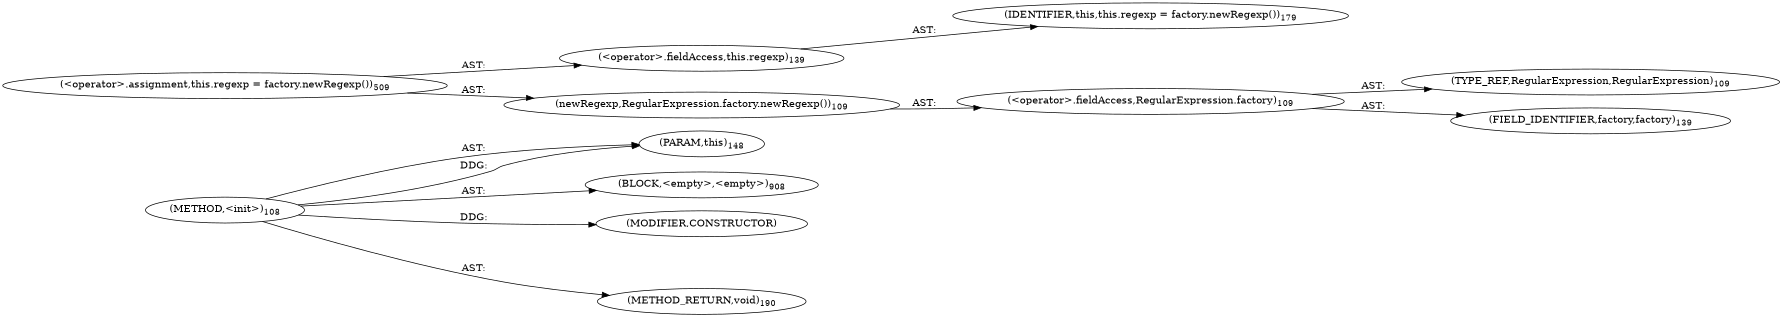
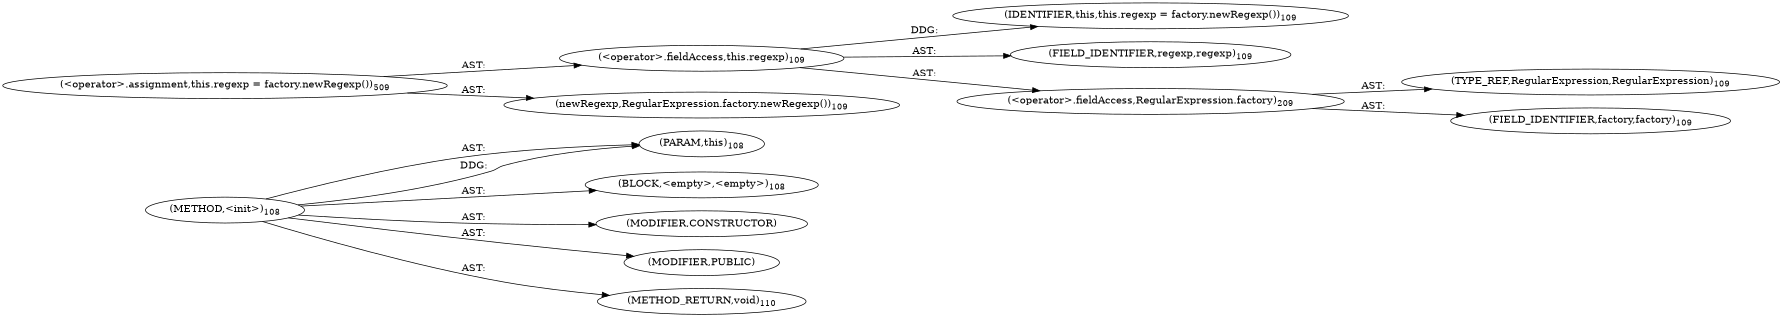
node "(IDENTIFIER,this,this.regexp = factory.newRegexp())": text "179" -> "109"
edge "(<operator>.fieldAccess,this.regexp)" -> "(IDENTIFIER,this,this.regexp = factory.newRegexp())": label "AST: " -> "DDG: "
node "(FIELD_IDENTIFIER,regexp,regexp)": added
node "(<operator>.fieldAccess,this.regexp)": text "139" -> "109"
node "(<operator>.fieldAccess,RegularExpression.factory)": text "109" -> "209"
edge "(newRegexp,RegularExpression.factory.newRegexp())" -> "(<operator>.fieldAccess,RegularExpression.factory)": now "(<operator>.fieldAccess,this.regexp)" -> "(<operator>.fieldAccess,RegularExpression.factory)"
node "(FIELD_IDENTIFIER,factory,factory)": text "139" -> "109"
node "(PARAM,this)": text "148" -> "108"
node "(BLOCK,<empty>,<empty>)": text "908" -> "108"
edge "(METHOD,<init>)" -> "(MODIFIER,CONSTRUCTOR)": label "DDG: " -> "AST: "
node "(MODIFIER,PUBLIC)": added
node "(METHOD_RETURN,void)": text "190" -> "110"
